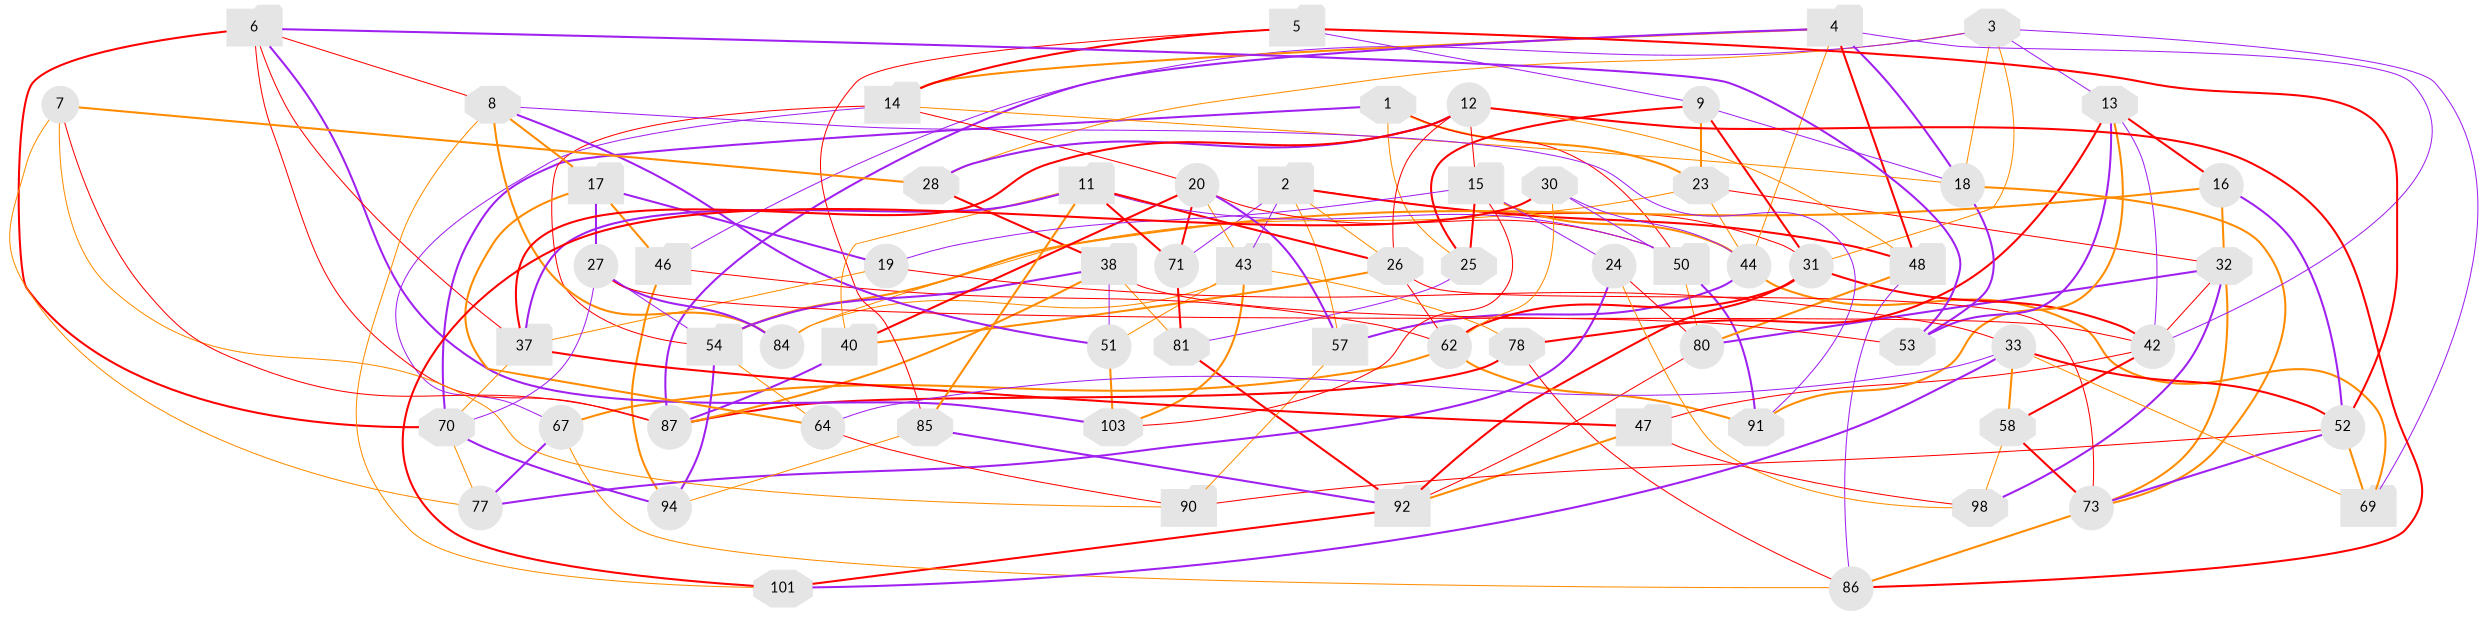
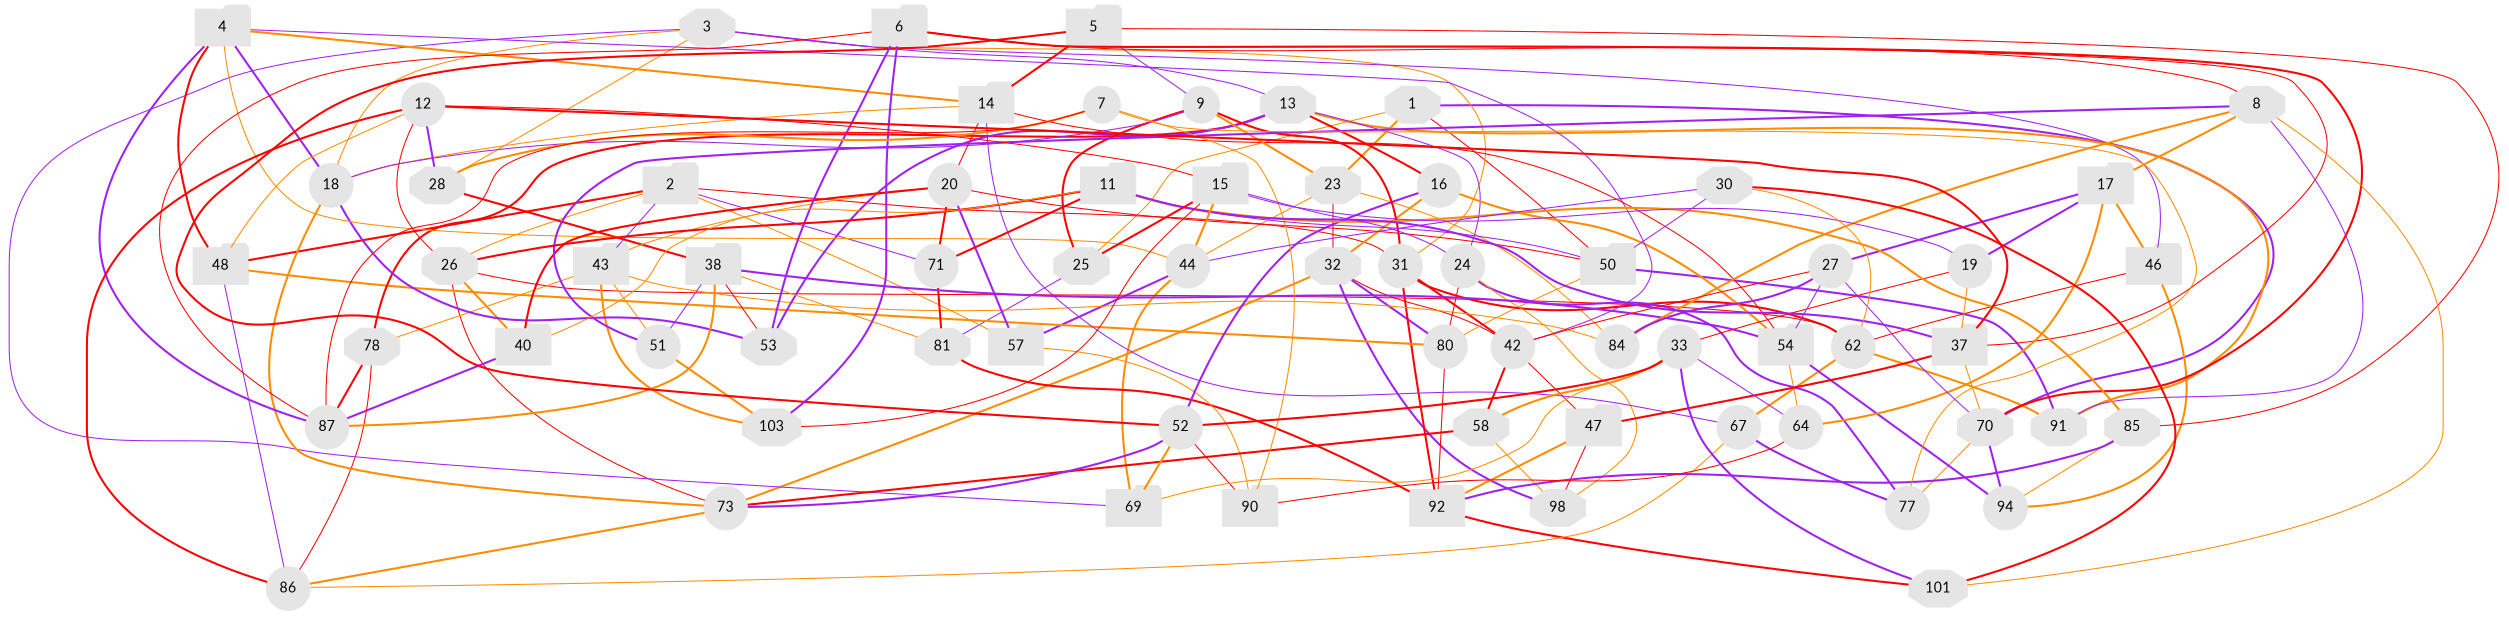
edge "13" -- "42": now "13" -- "24"
